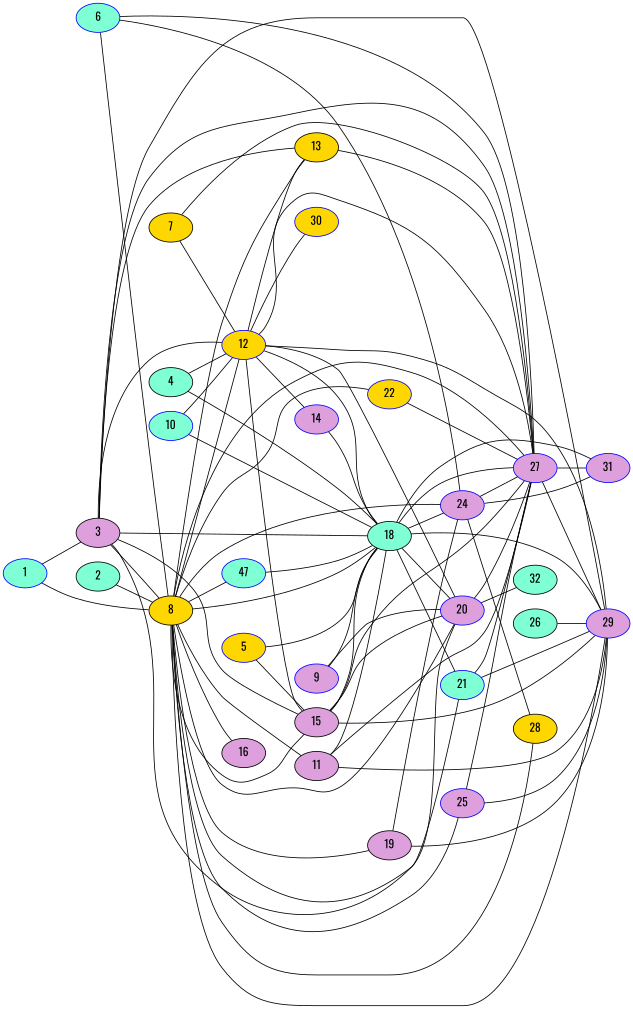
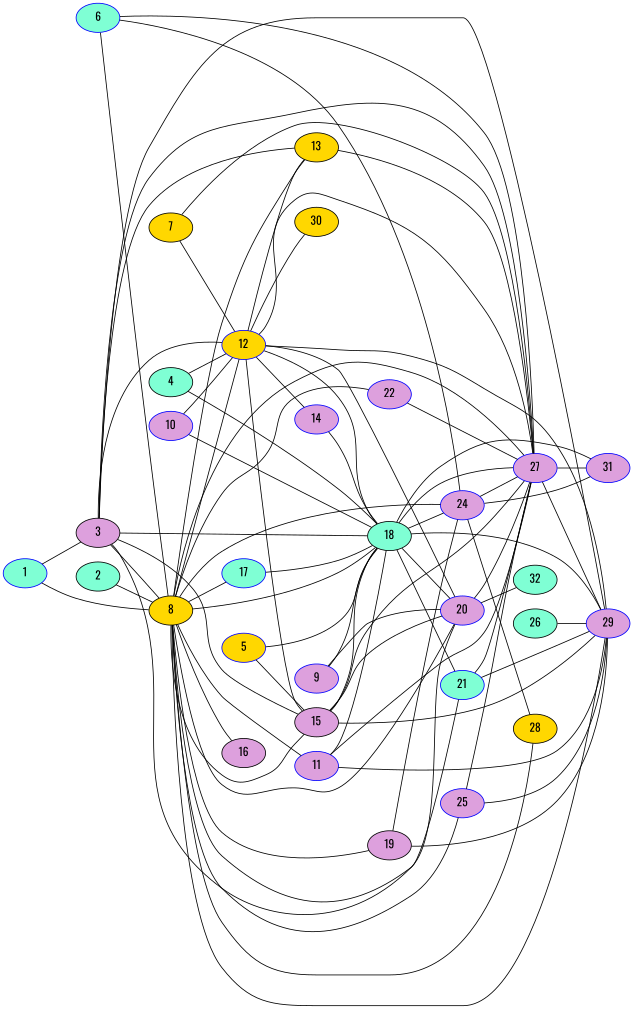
node "30": color blue -> black
node "22": fillcolor gold -> plum
node "10": fillcolor aquamarine -> plum
node "47": label "47" -> "17"
node "11": color black -> blue
